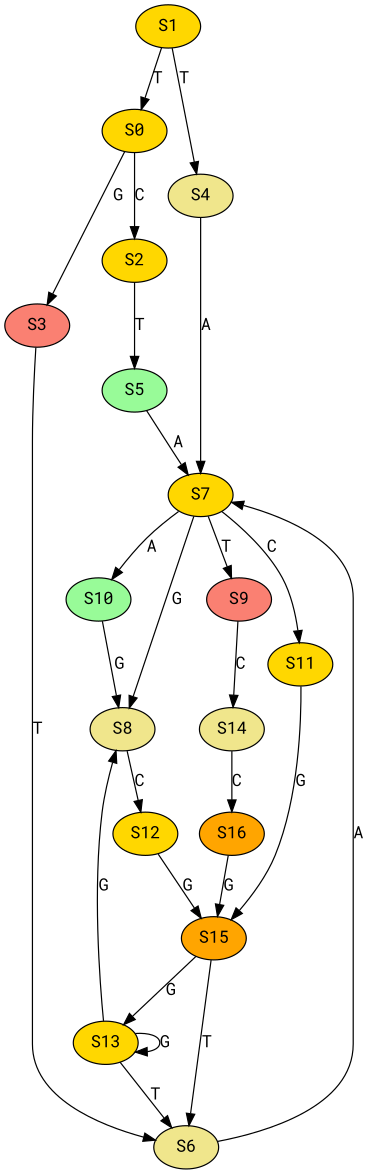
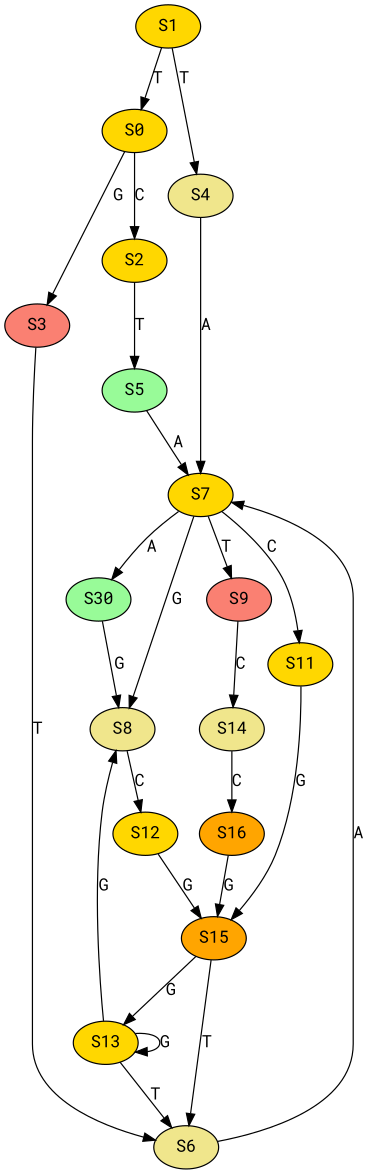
node "S10": label "S10" -> "S30"
